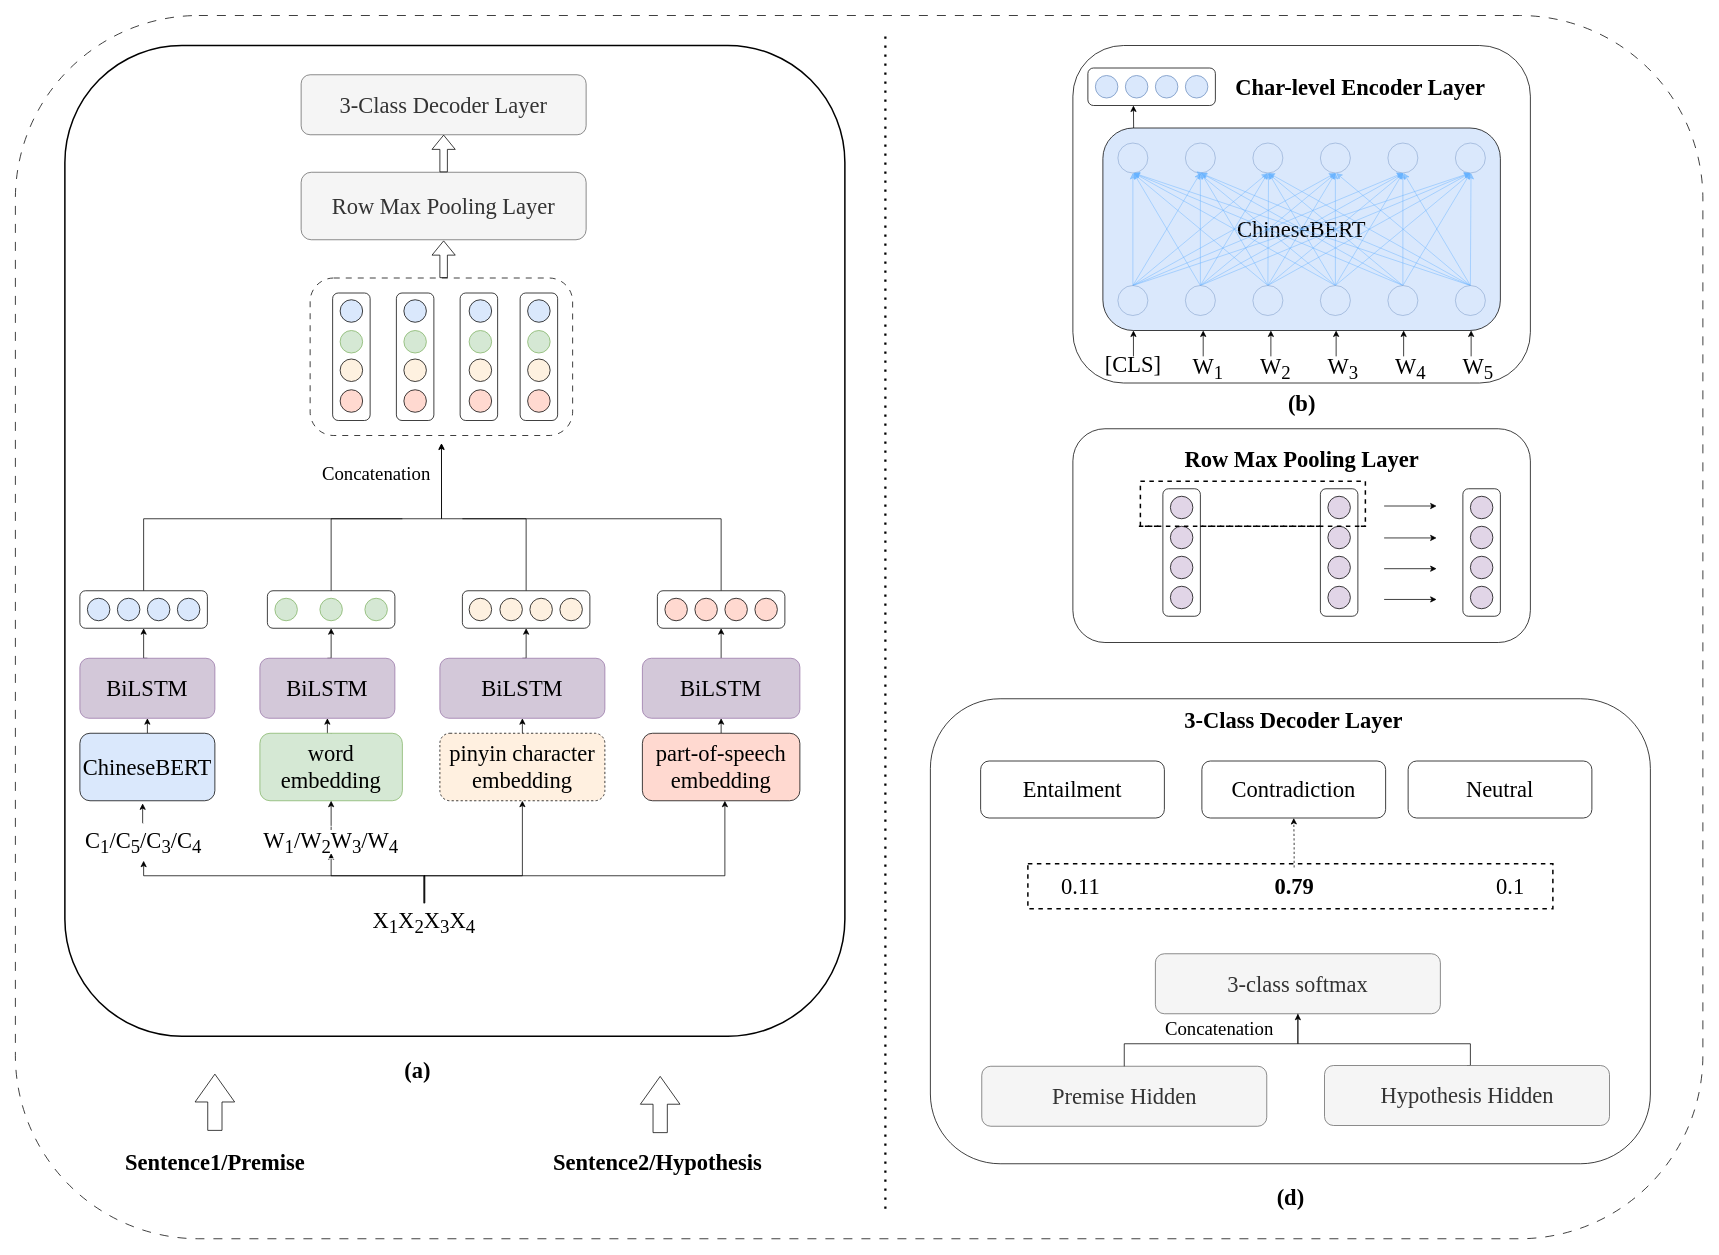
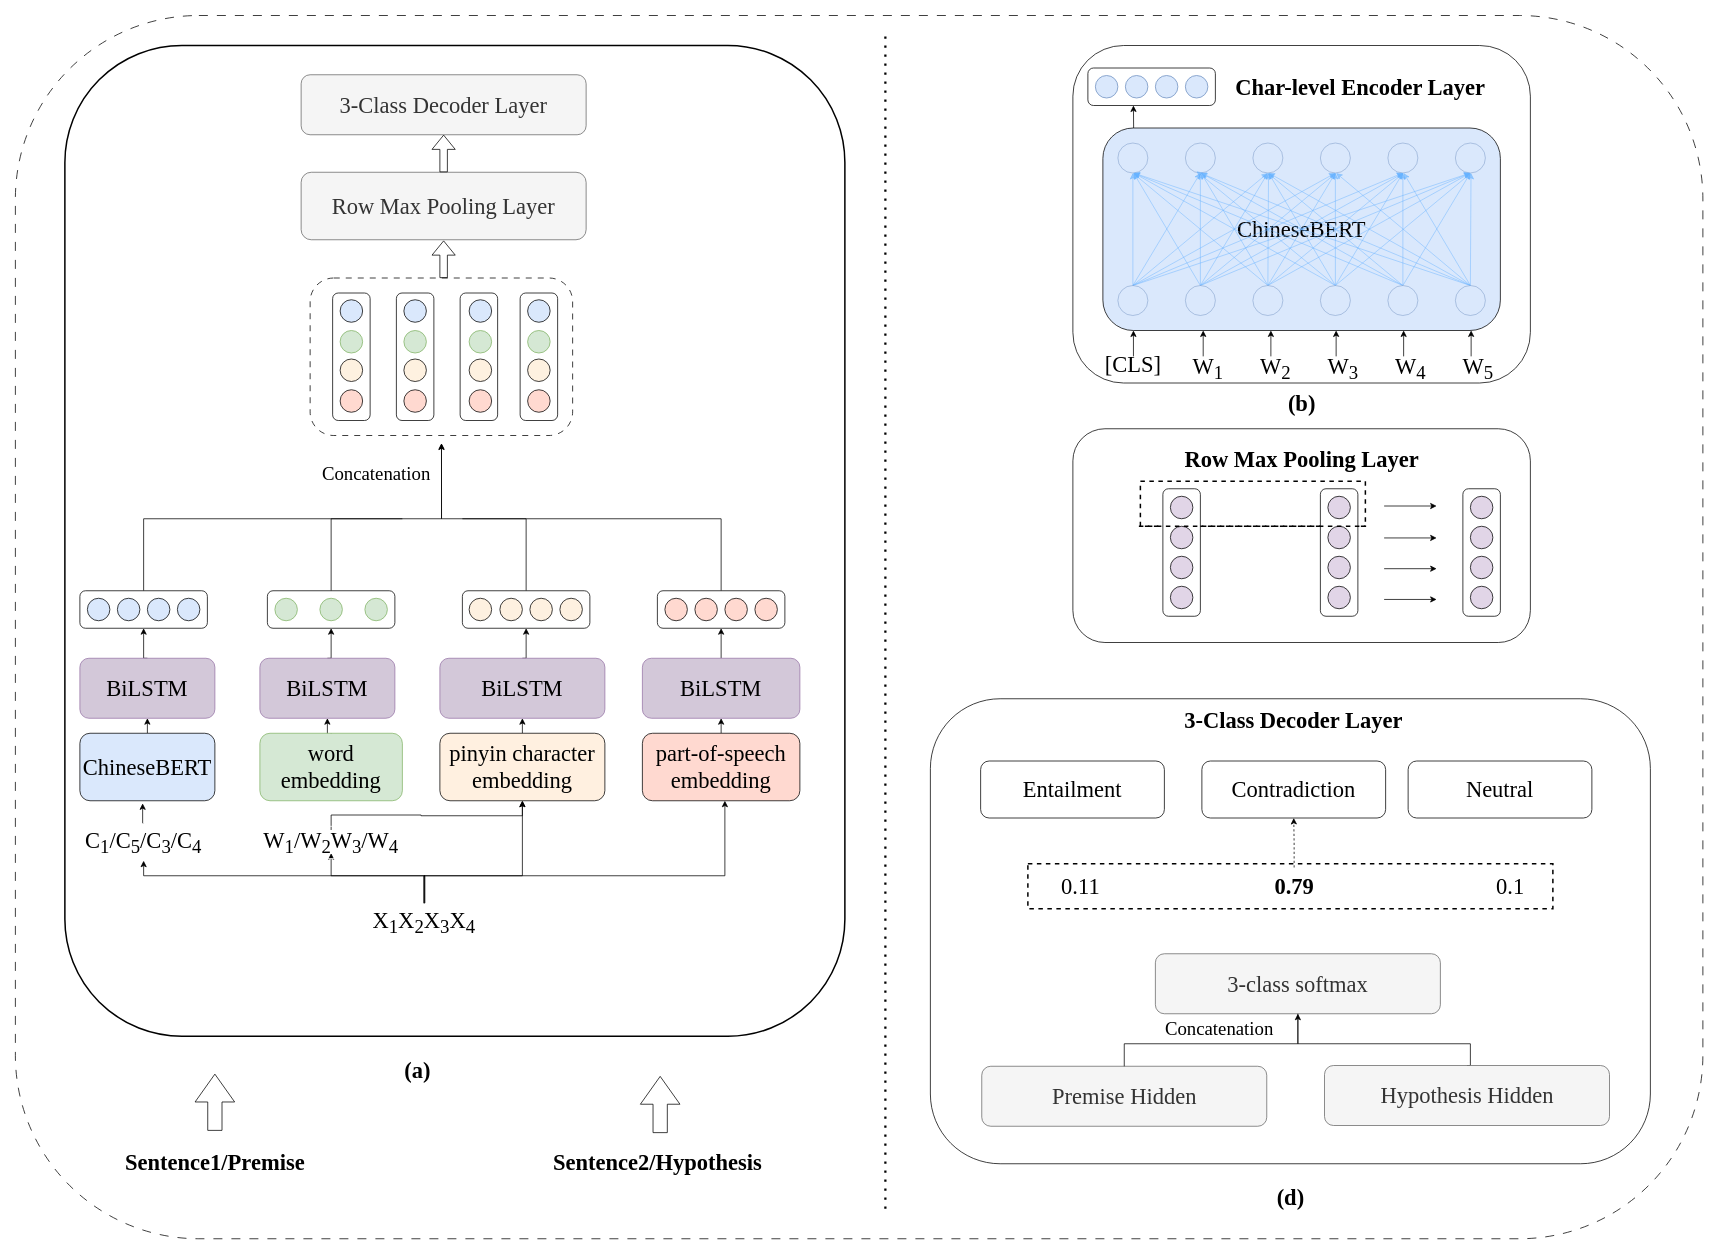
node "pinyin character embedding": style dashed -> solid
edge "W1/W2W3/W4" -> "word embedding": now "W1/W2W3/W4" -> "pinyin character embedding"
